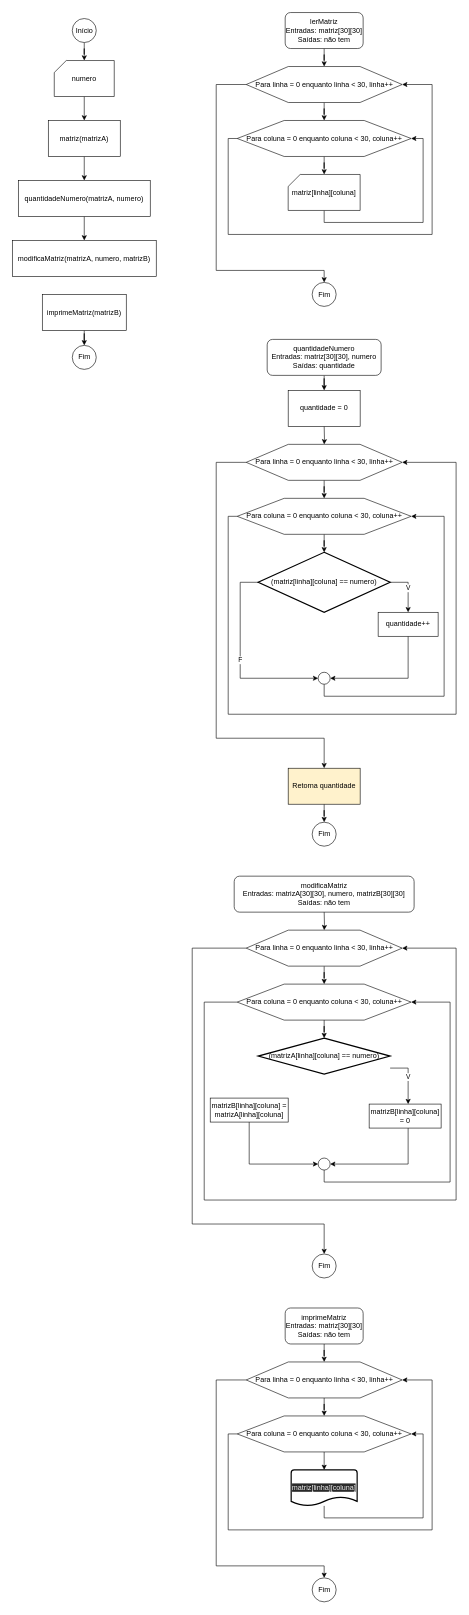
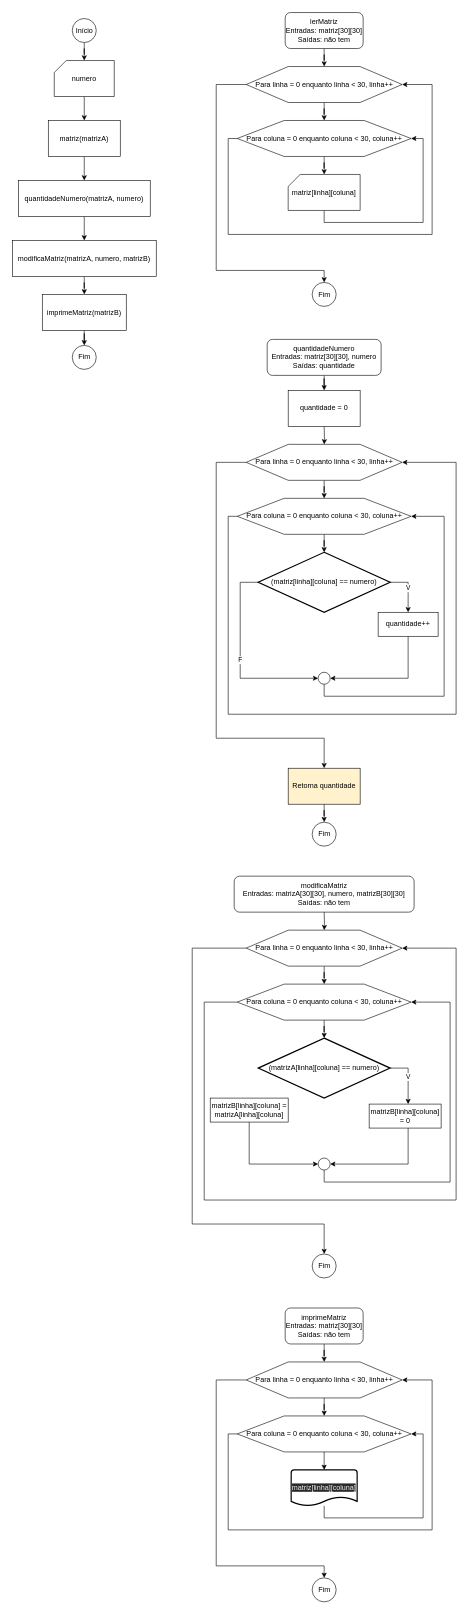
edge "modificaMatriz(matrizA, numero, matrizB)" -> "imprimeMatriz(matrizB)": added
node "(matrizA[linha][coluna] == numero)": size 132x36 -> 132x60
